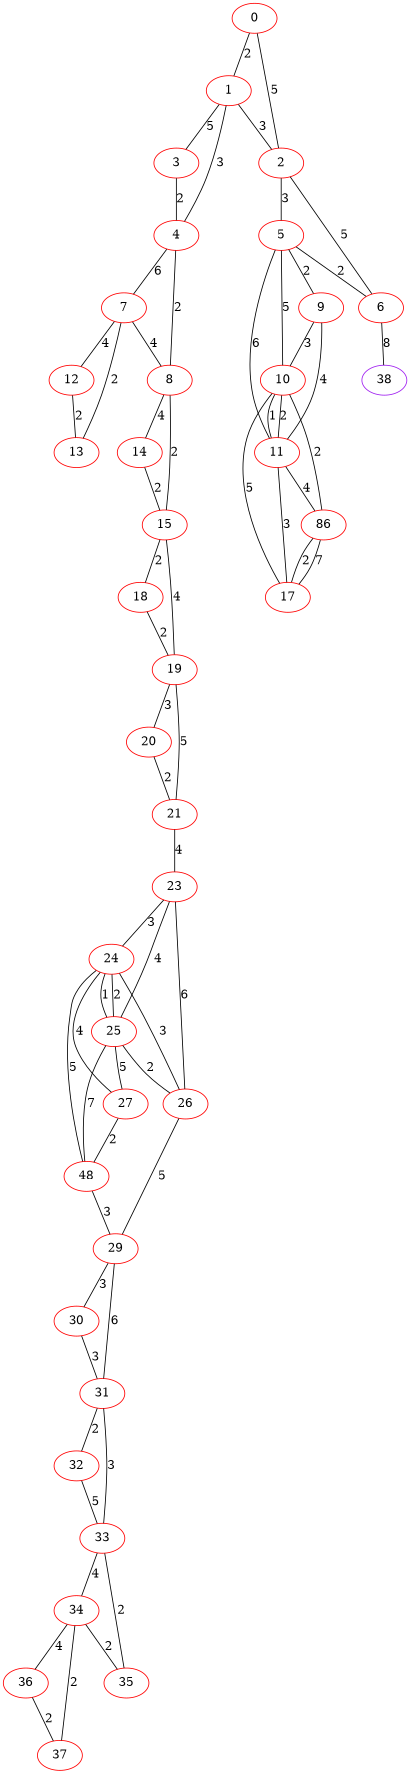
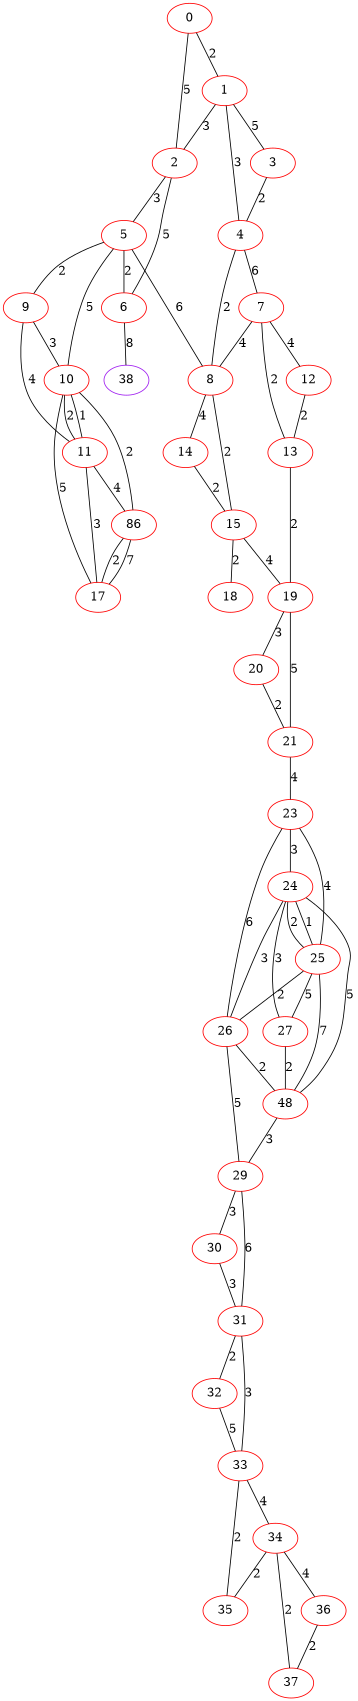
edge "5" -- "11": now "5" -- "8"
edge "18" -- "19": now "13" -- "19"
edge "24" -- "27": label "4" -> "3"
edge "26" -- "48": added, label "2"
